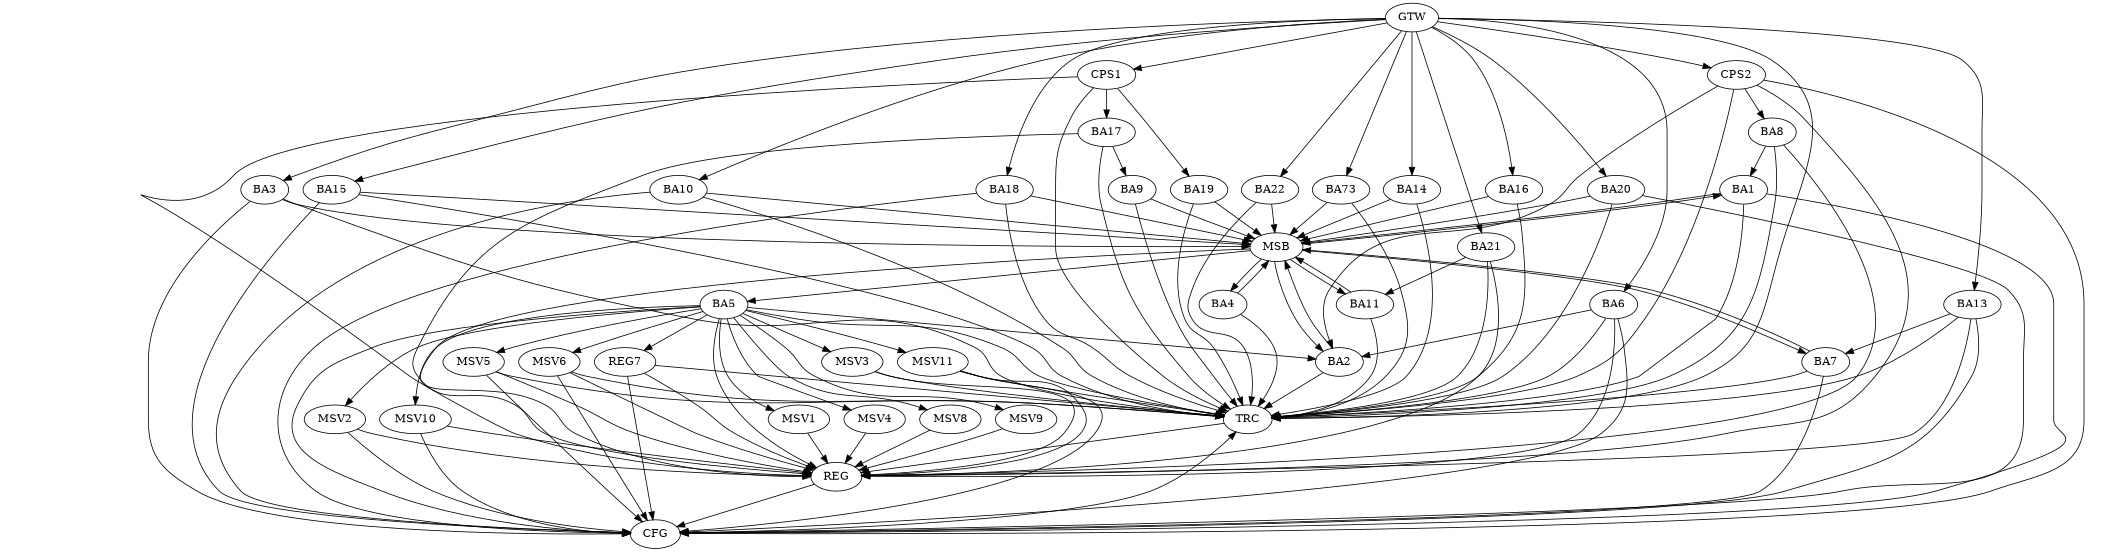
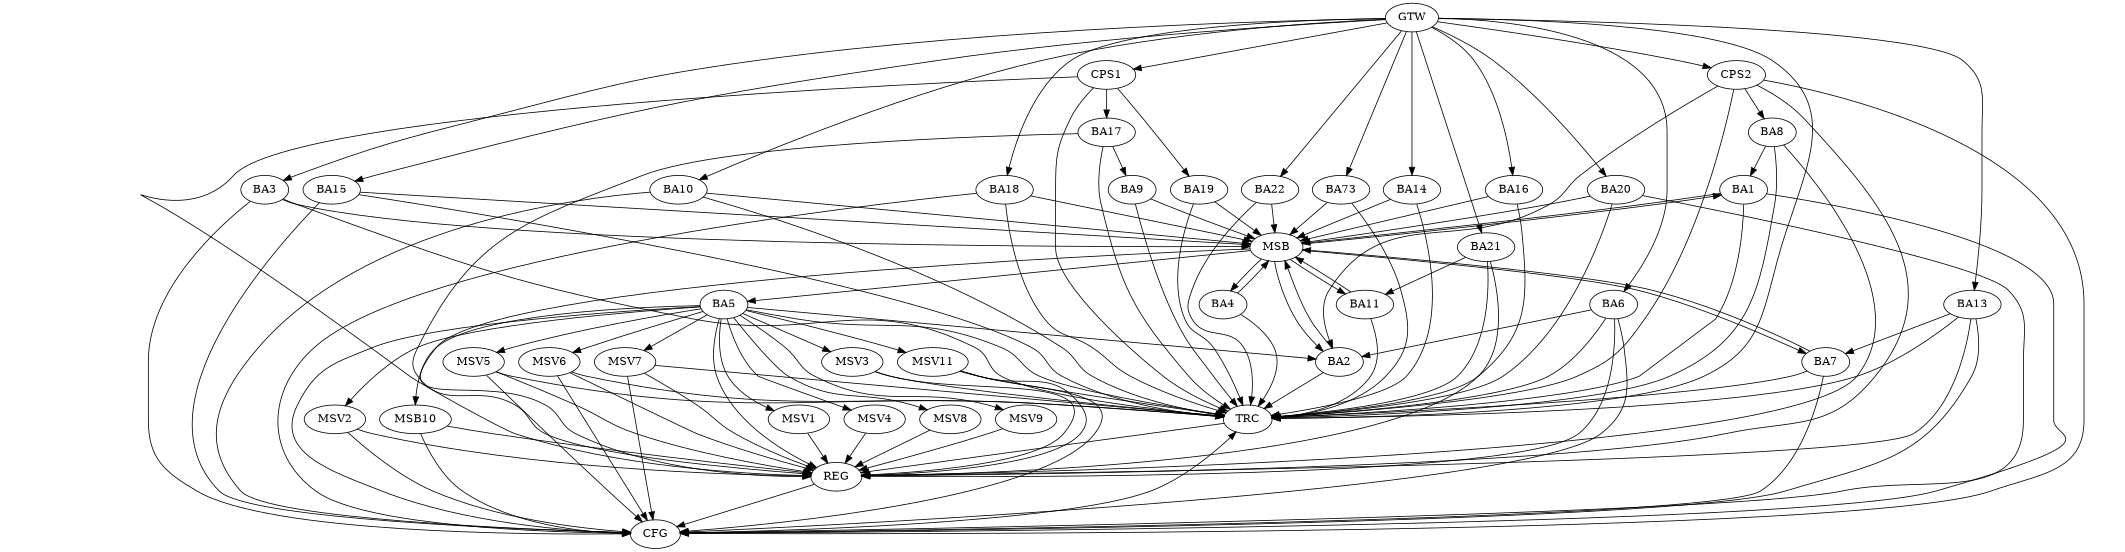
node "REG7": label "REG7" -> "MSV7"
node "MSV10": label "MSV10" -> "MSB10"
